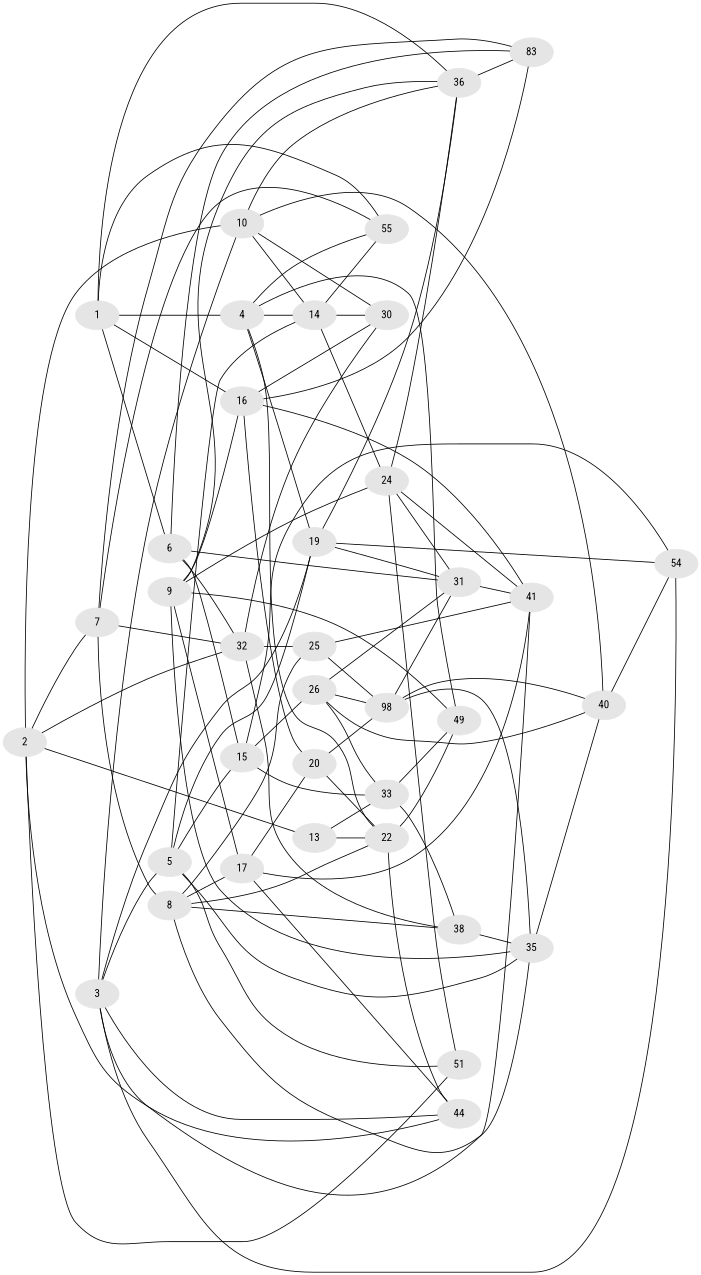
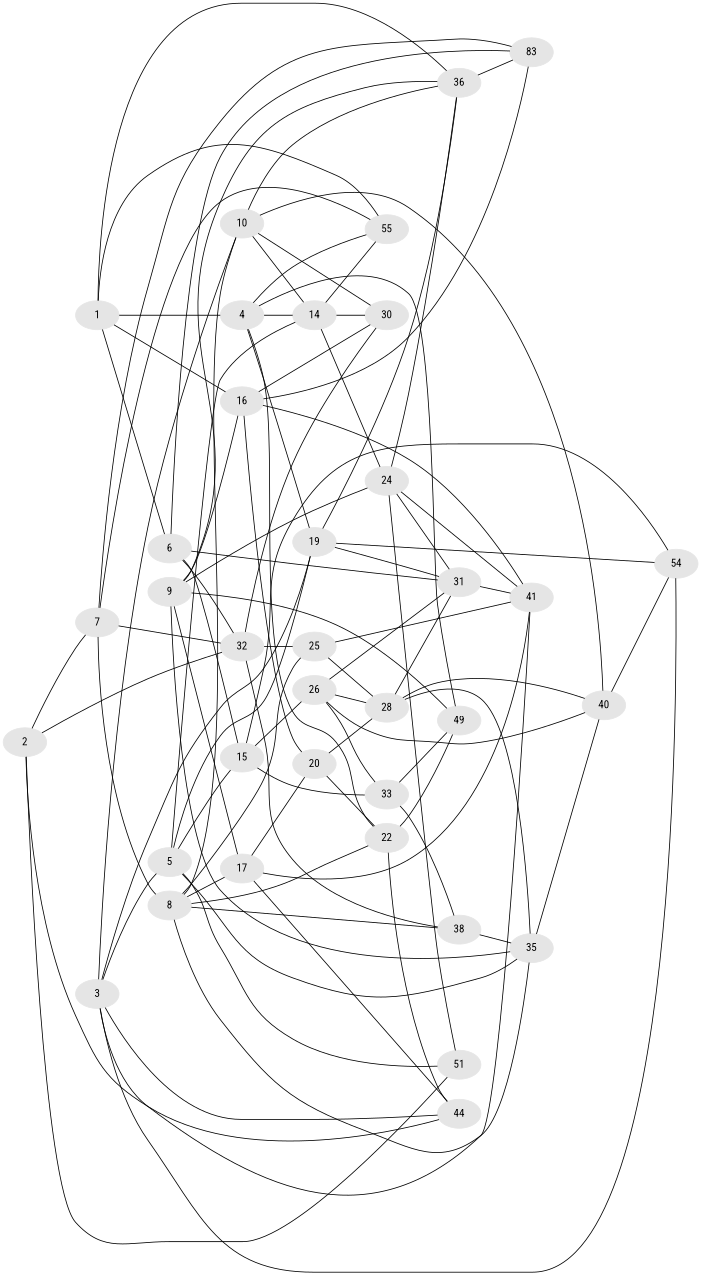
edge "10" -- "2": now "10" -- "8"
node "98": label "98" -> "28"
node "13": removed
